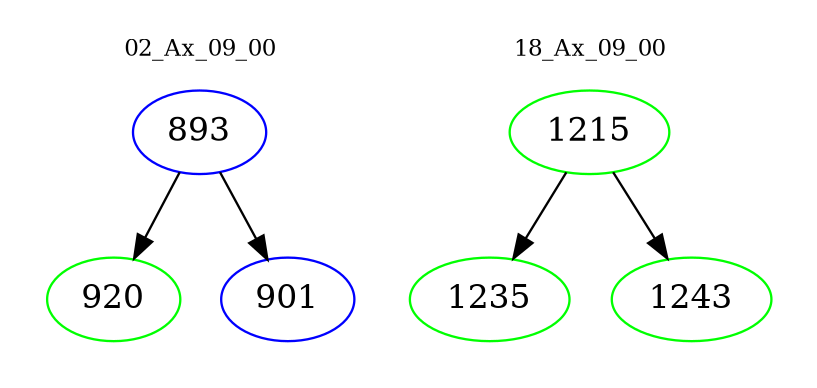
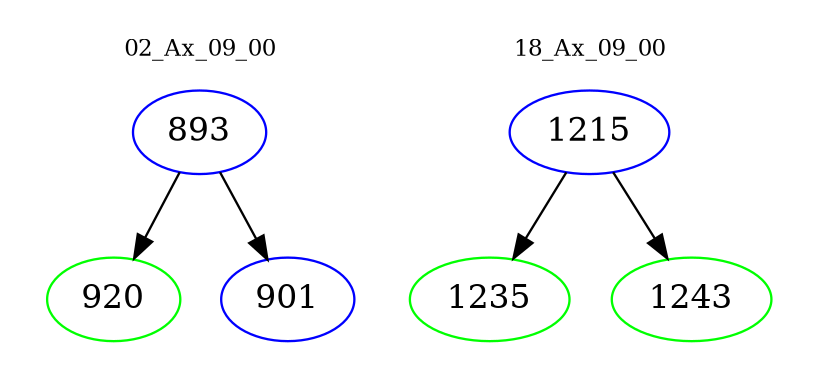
node "1215": color green -> blue
